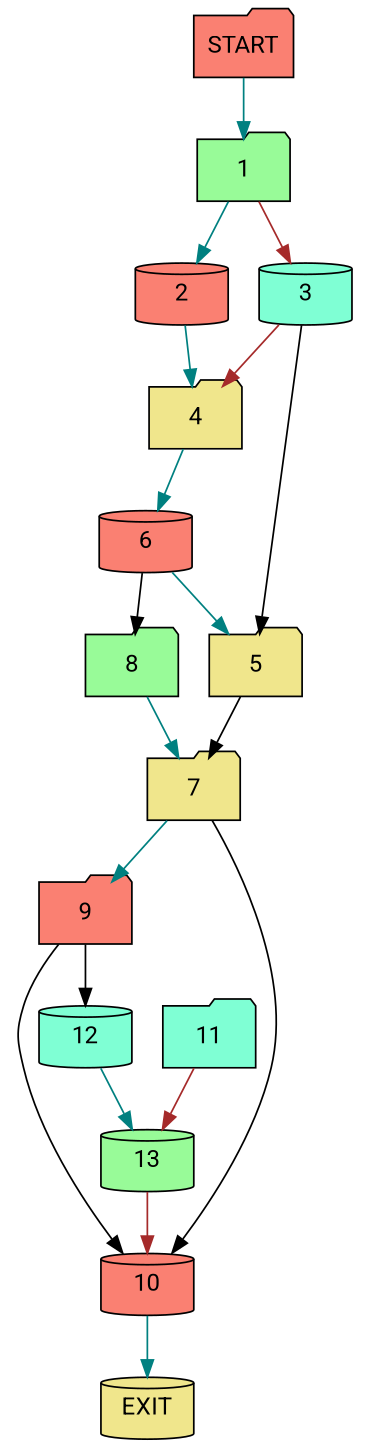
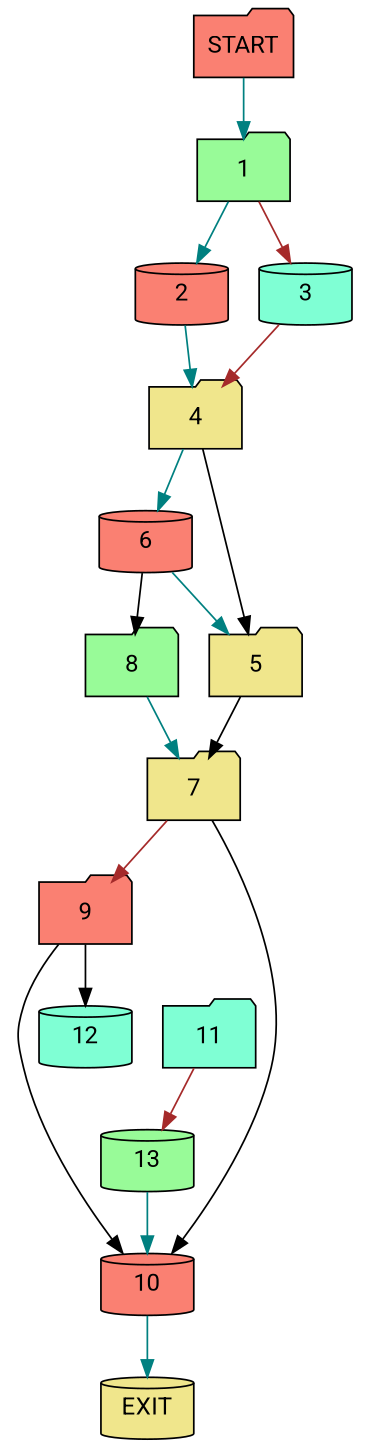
edge "3" -> "5": now "4" -> "5"
edge "7" -> "9": color teal -> brown
edge "12" -> "13": removed
edge "13" -> "10": color brown -> teal
